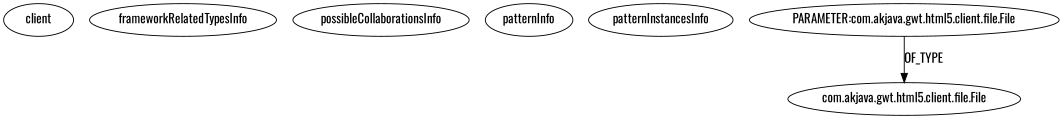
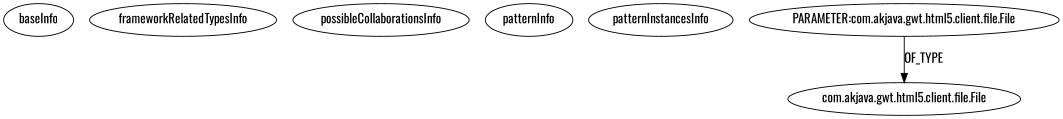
node "client": label "client" -> "baseInfo"
